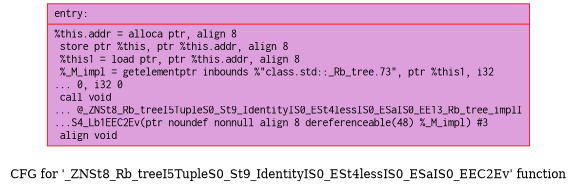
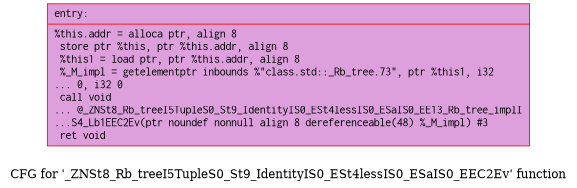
node "entry:": text "align void" -> "ret void"
